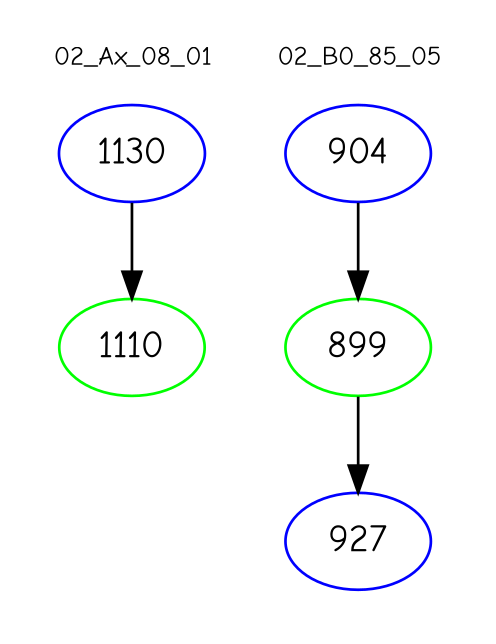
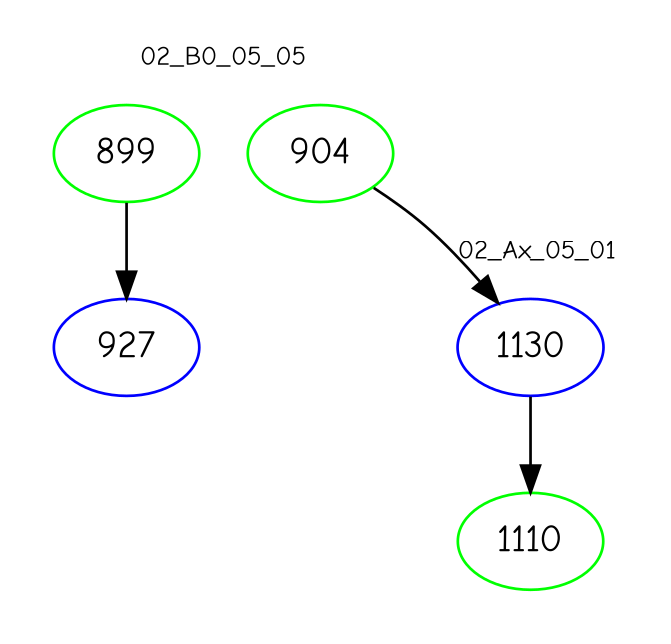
cluster "02_Ax_08_01": label "02_Ax_08_01" -> "02_Ax_05_01"
cluster "02_B0_85_05": label "02_B0_85_05" -> "02_B0_05_05"
node "904": color blue -> green
edge "904" -> "899": now "904" -> "1130"
